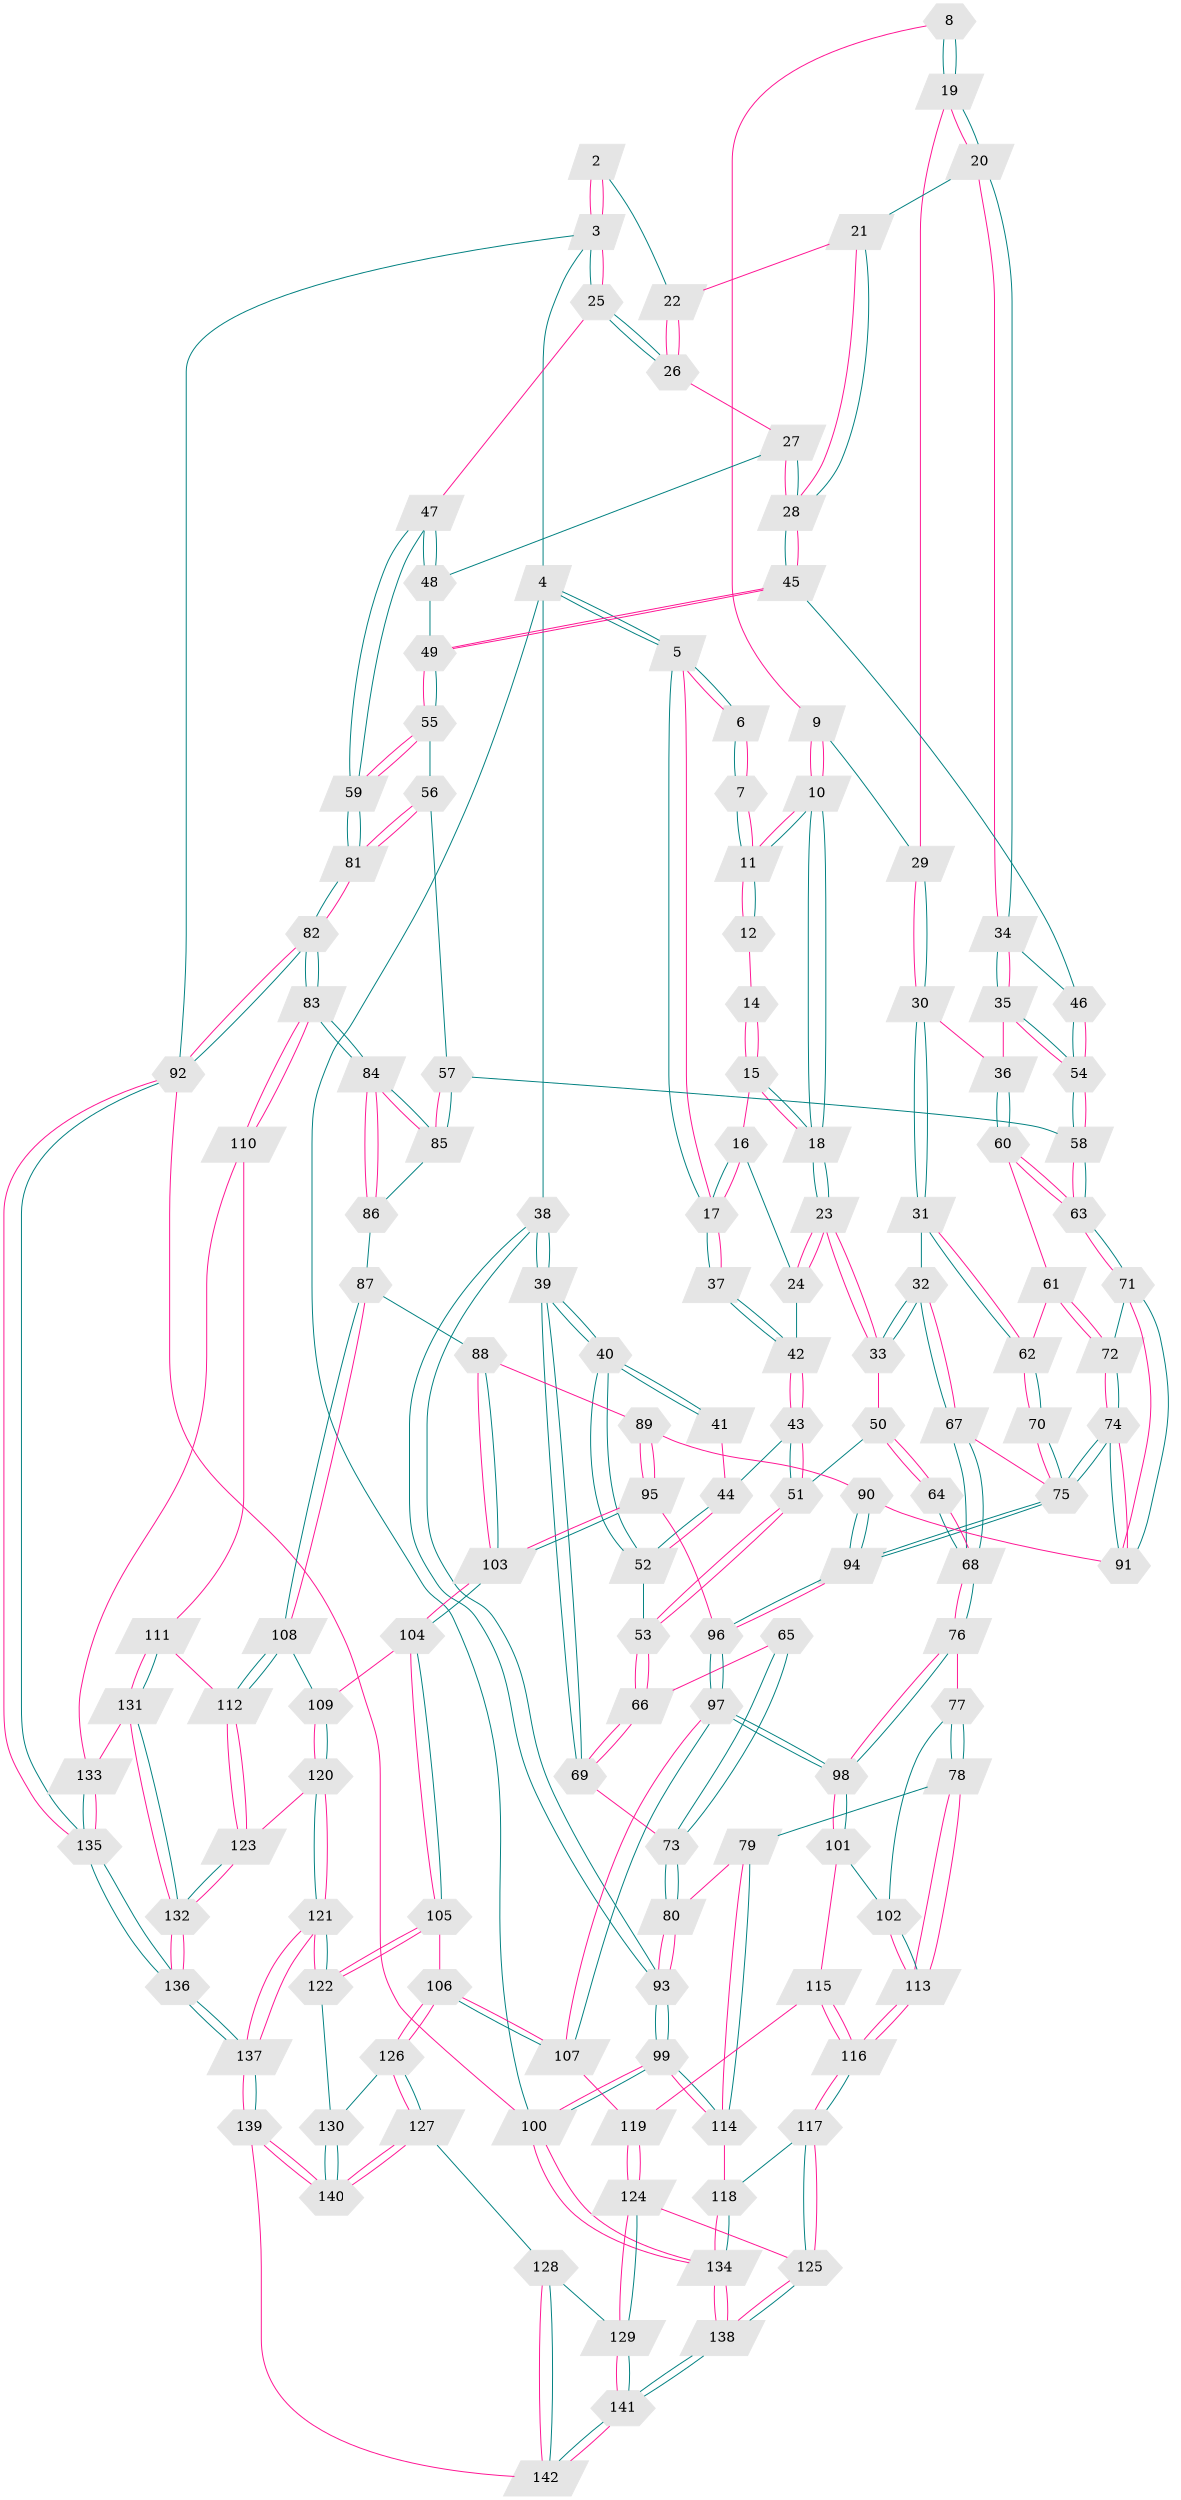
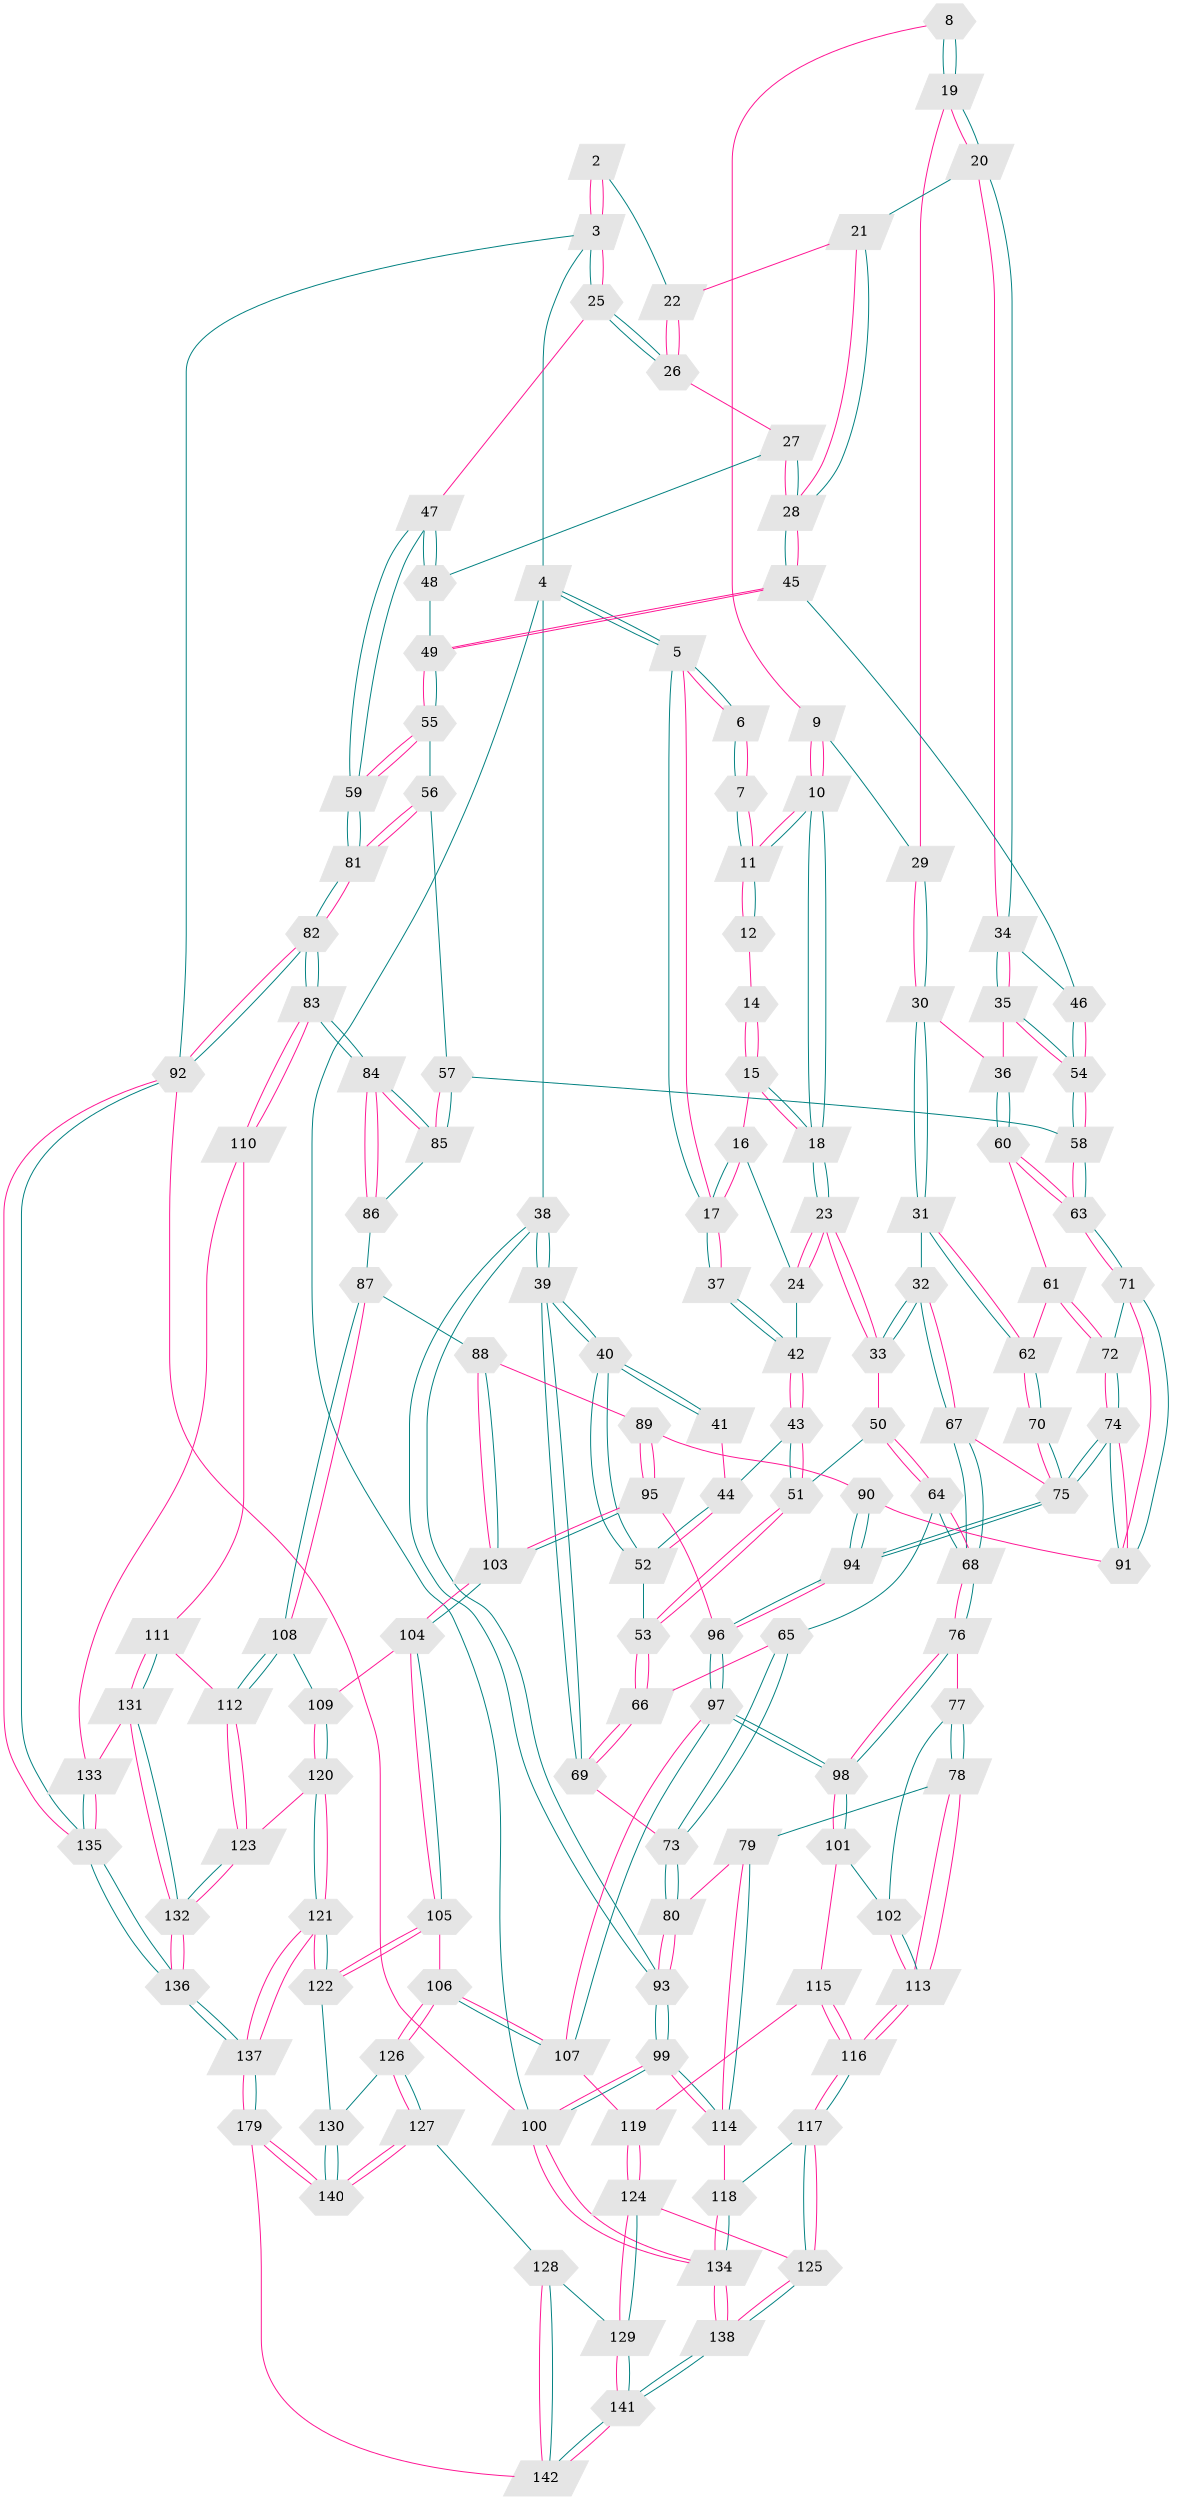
edge "64" -- "65": added
node "139": label "139" -> "179"
